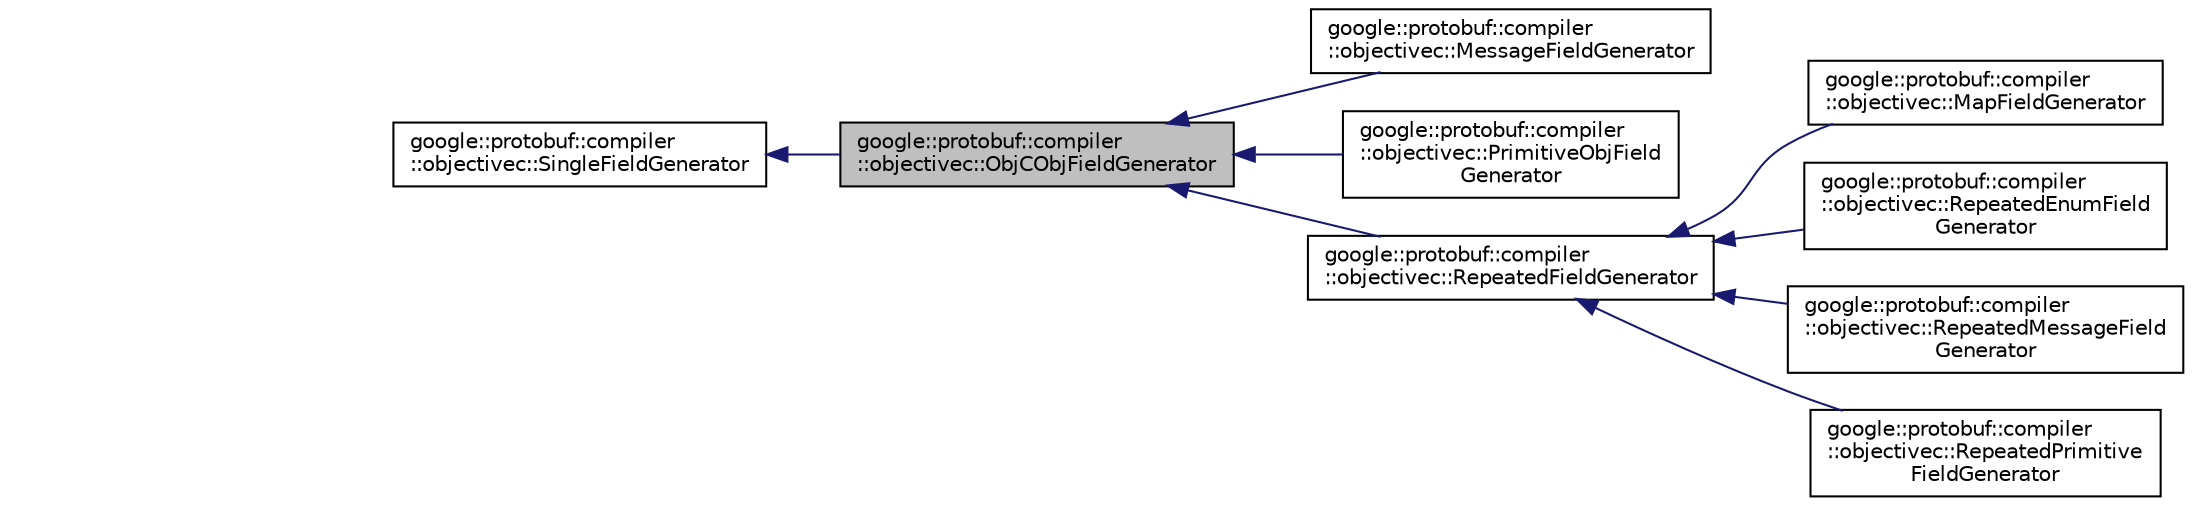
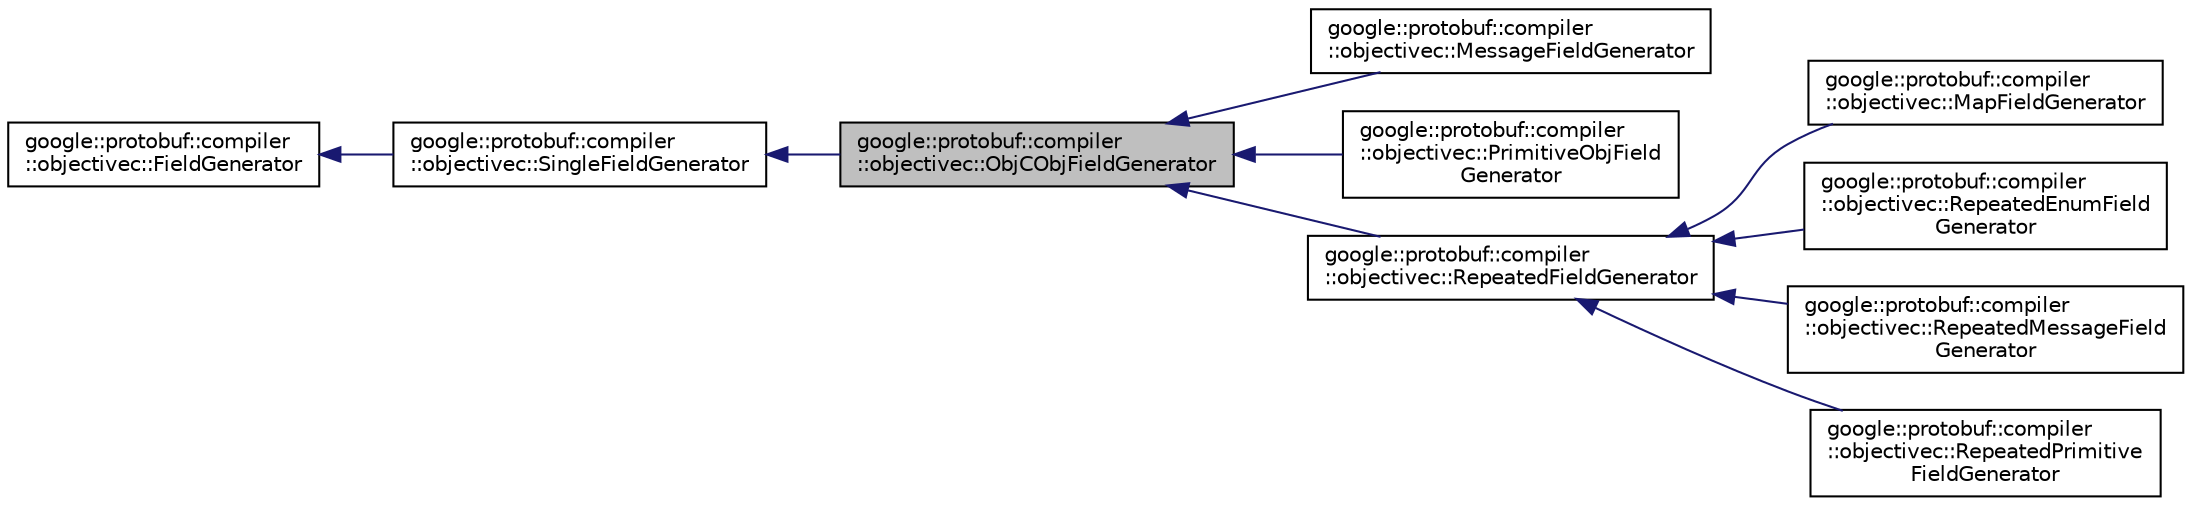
node "google::protobuf::compiler ::objectivec::FieldGenerator": added
